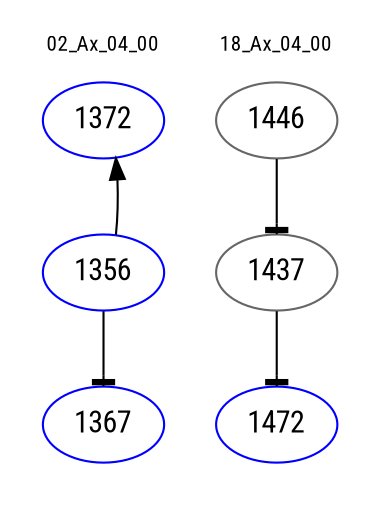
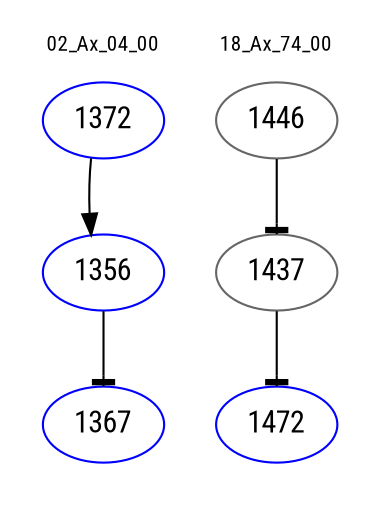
cluster "18_Ax_04_00": label "18_Ax_04_00" -> "18_Ax_74_00"
edge "1356" -> "1372": reversed
